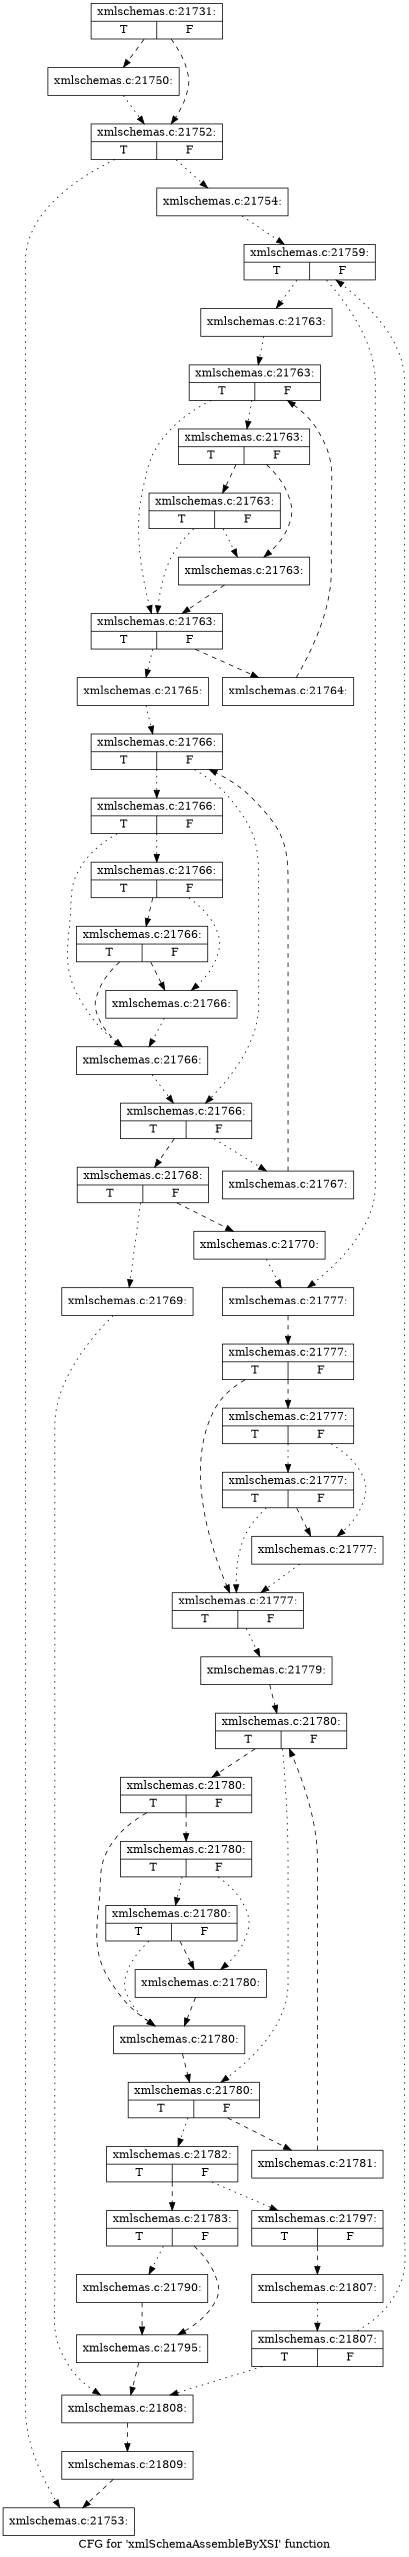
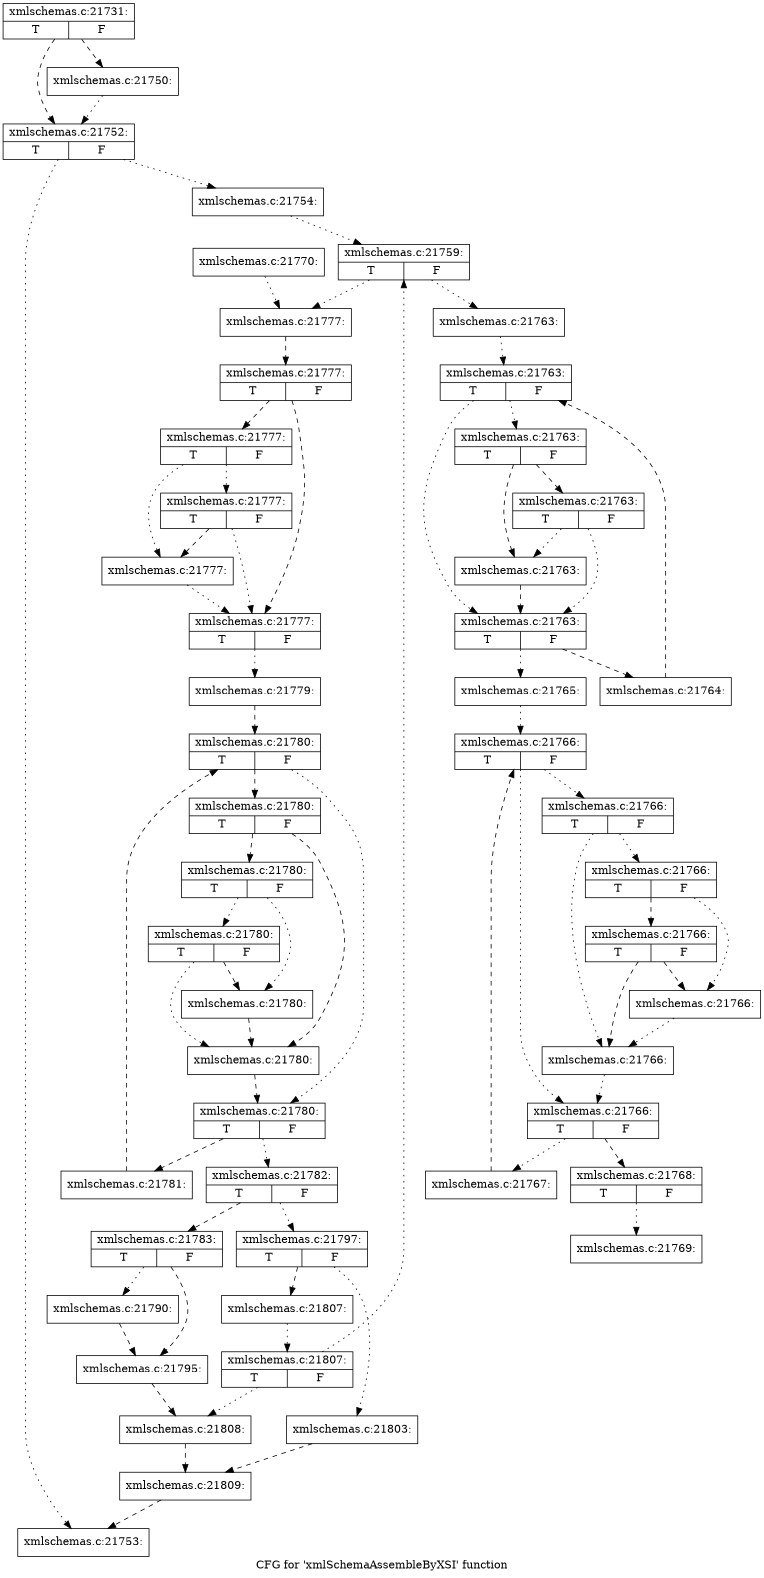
edge "xmlschemas.c:21768:" -> "xmlschemas.c:21770:": removed
node "xmlschemas.c:21803:": added
edge "xmlschemas.c:21769:" -> "xmlschemas.c:21808:": removed
